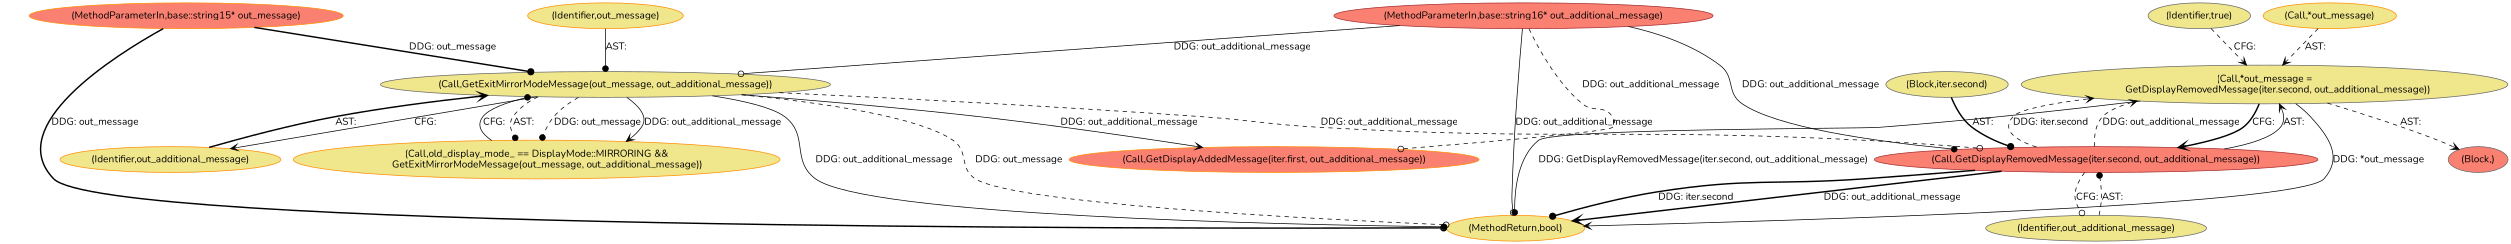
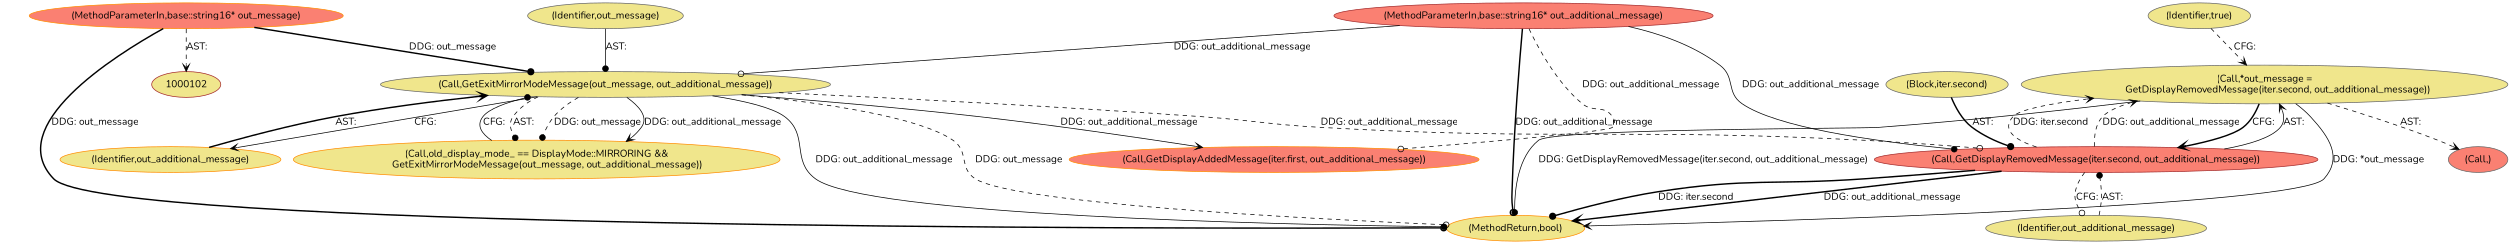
node "(MethodParameterIn,base::string15* out_message)": label "(MethodParameterIn,base::string15* out_message)" -> "(MethodParameterIn,base::string16* out_message)"
node "(Identifier,out_message)": color darkorange -> gray40
node "(Call,*out_message)": removed
node "1000102": added
edge "(MethodParameterIn,base::string16* out_additional_message)" -> "(MethodReturn,bool)": style solid -> bold
node "(Block,)": label "(Block,)" -> "(Call,)"
